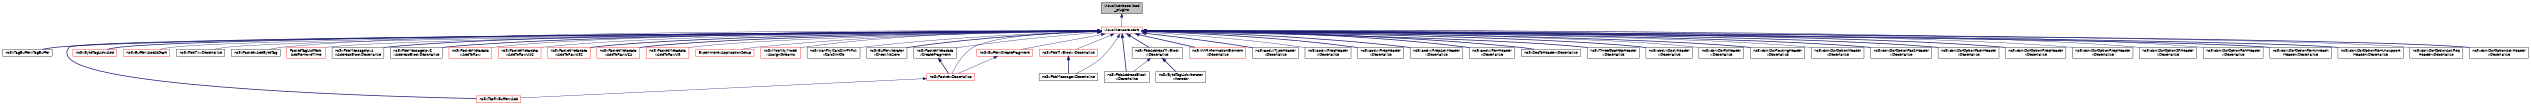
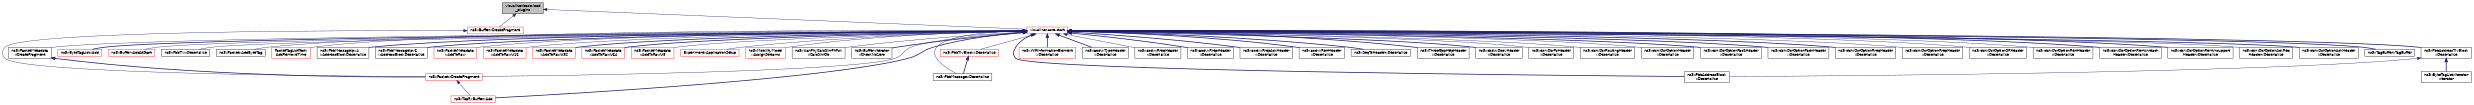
edge "ns3::dsr::DsrRoutingHeader ::Deserialize" -> "visualizer.core.start": style bold -> solid
edge "ns3::Buffer::CreateFragment" -> "visualizer.core.start": now "ns3::Buffer::CreateFragment" -> "visualizer.base.load _plugins"
node "ns3::Packet::Deserialize": label "ns3::Packet::Deserialize" -> "ns3::Packet::CreateFragment"
